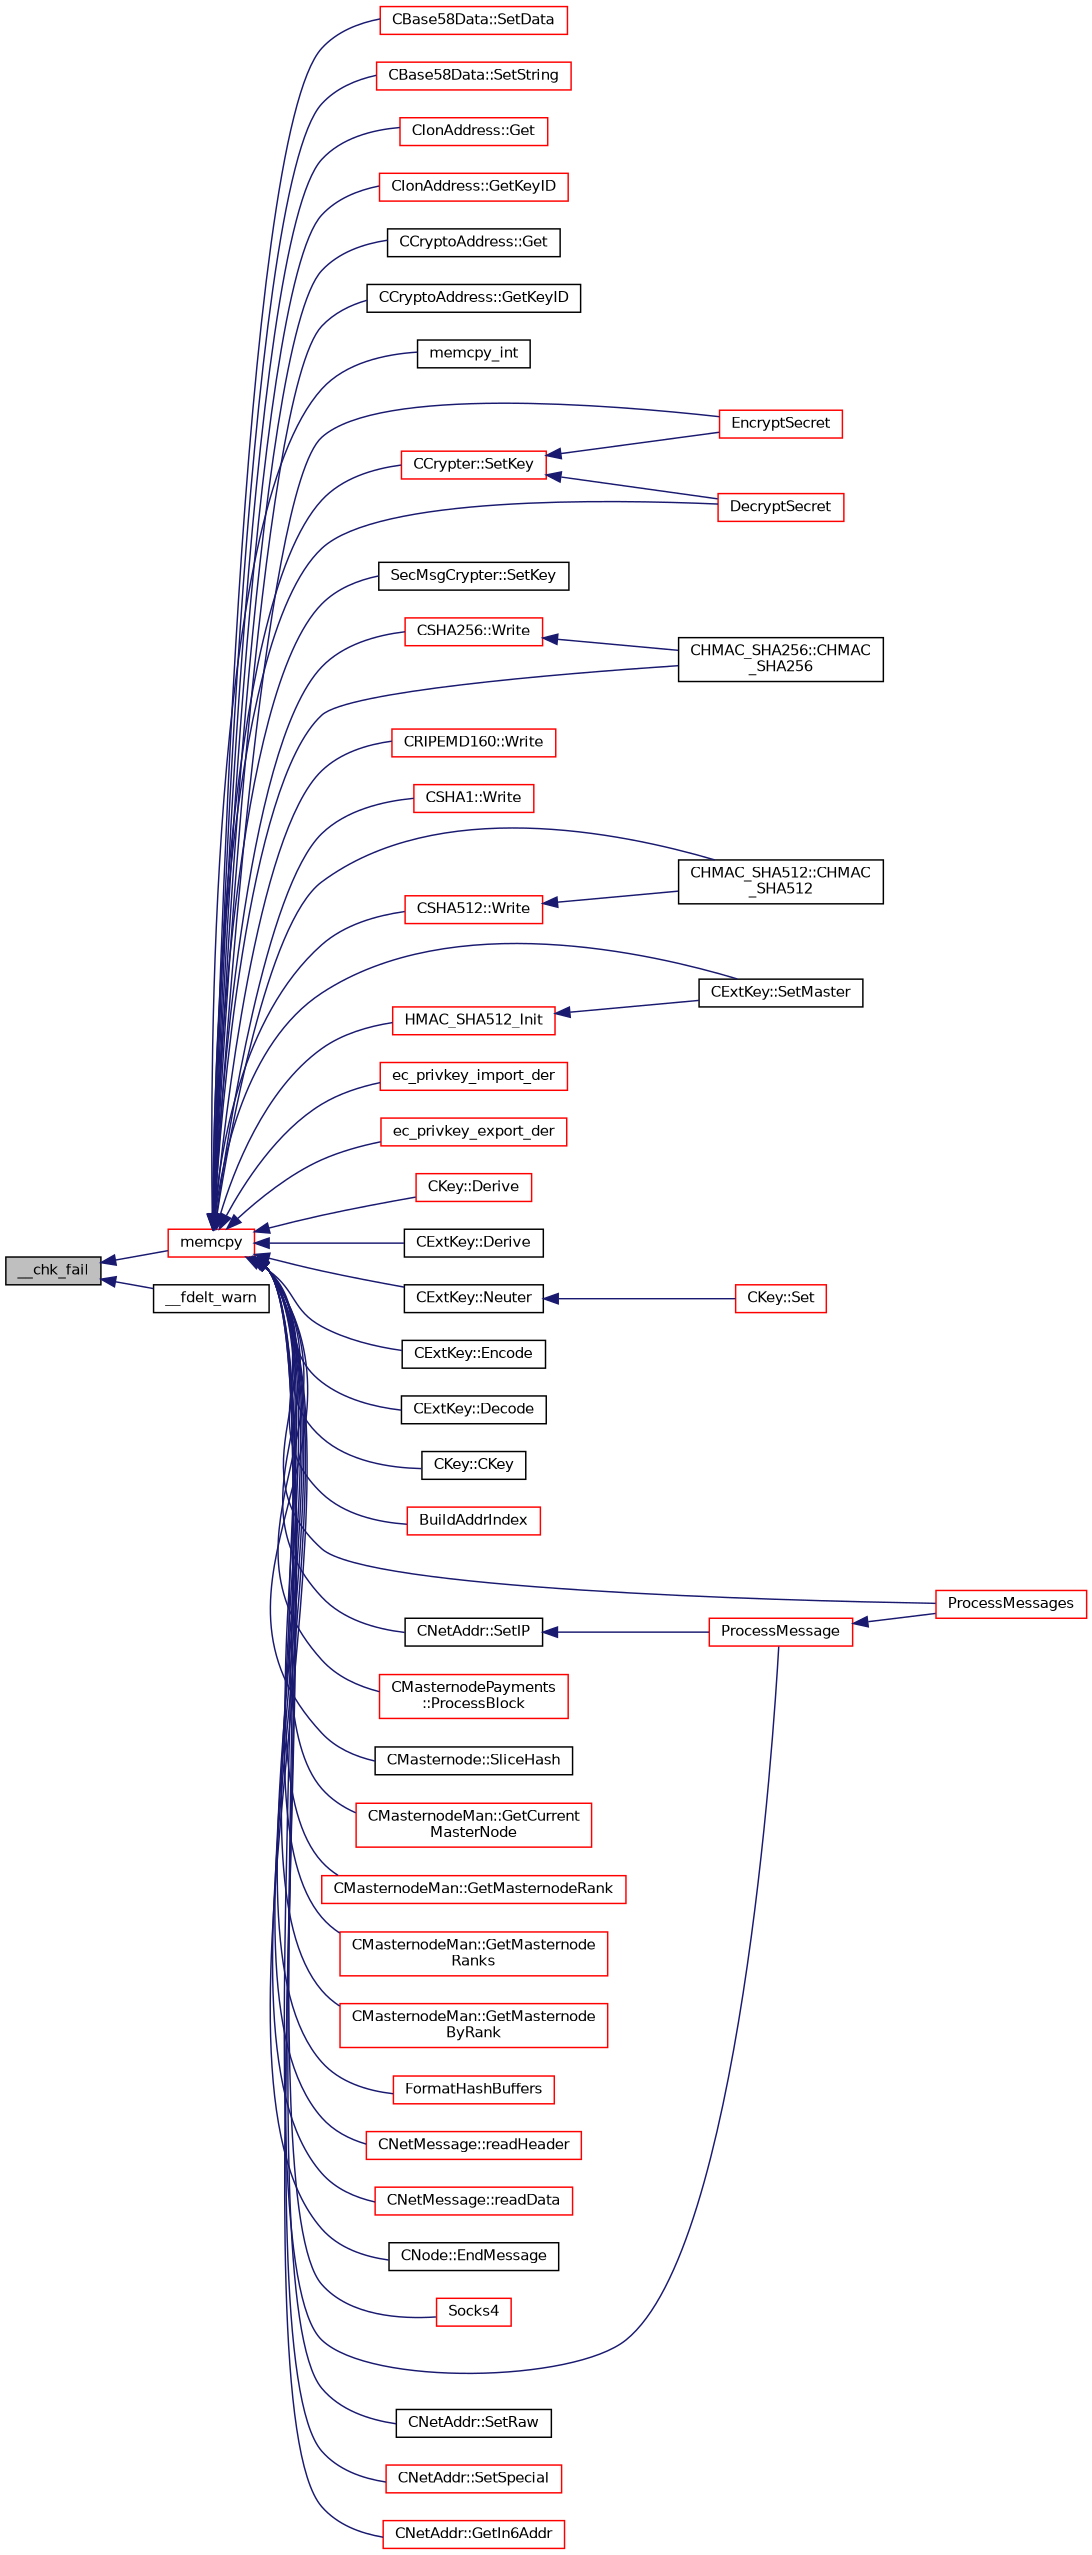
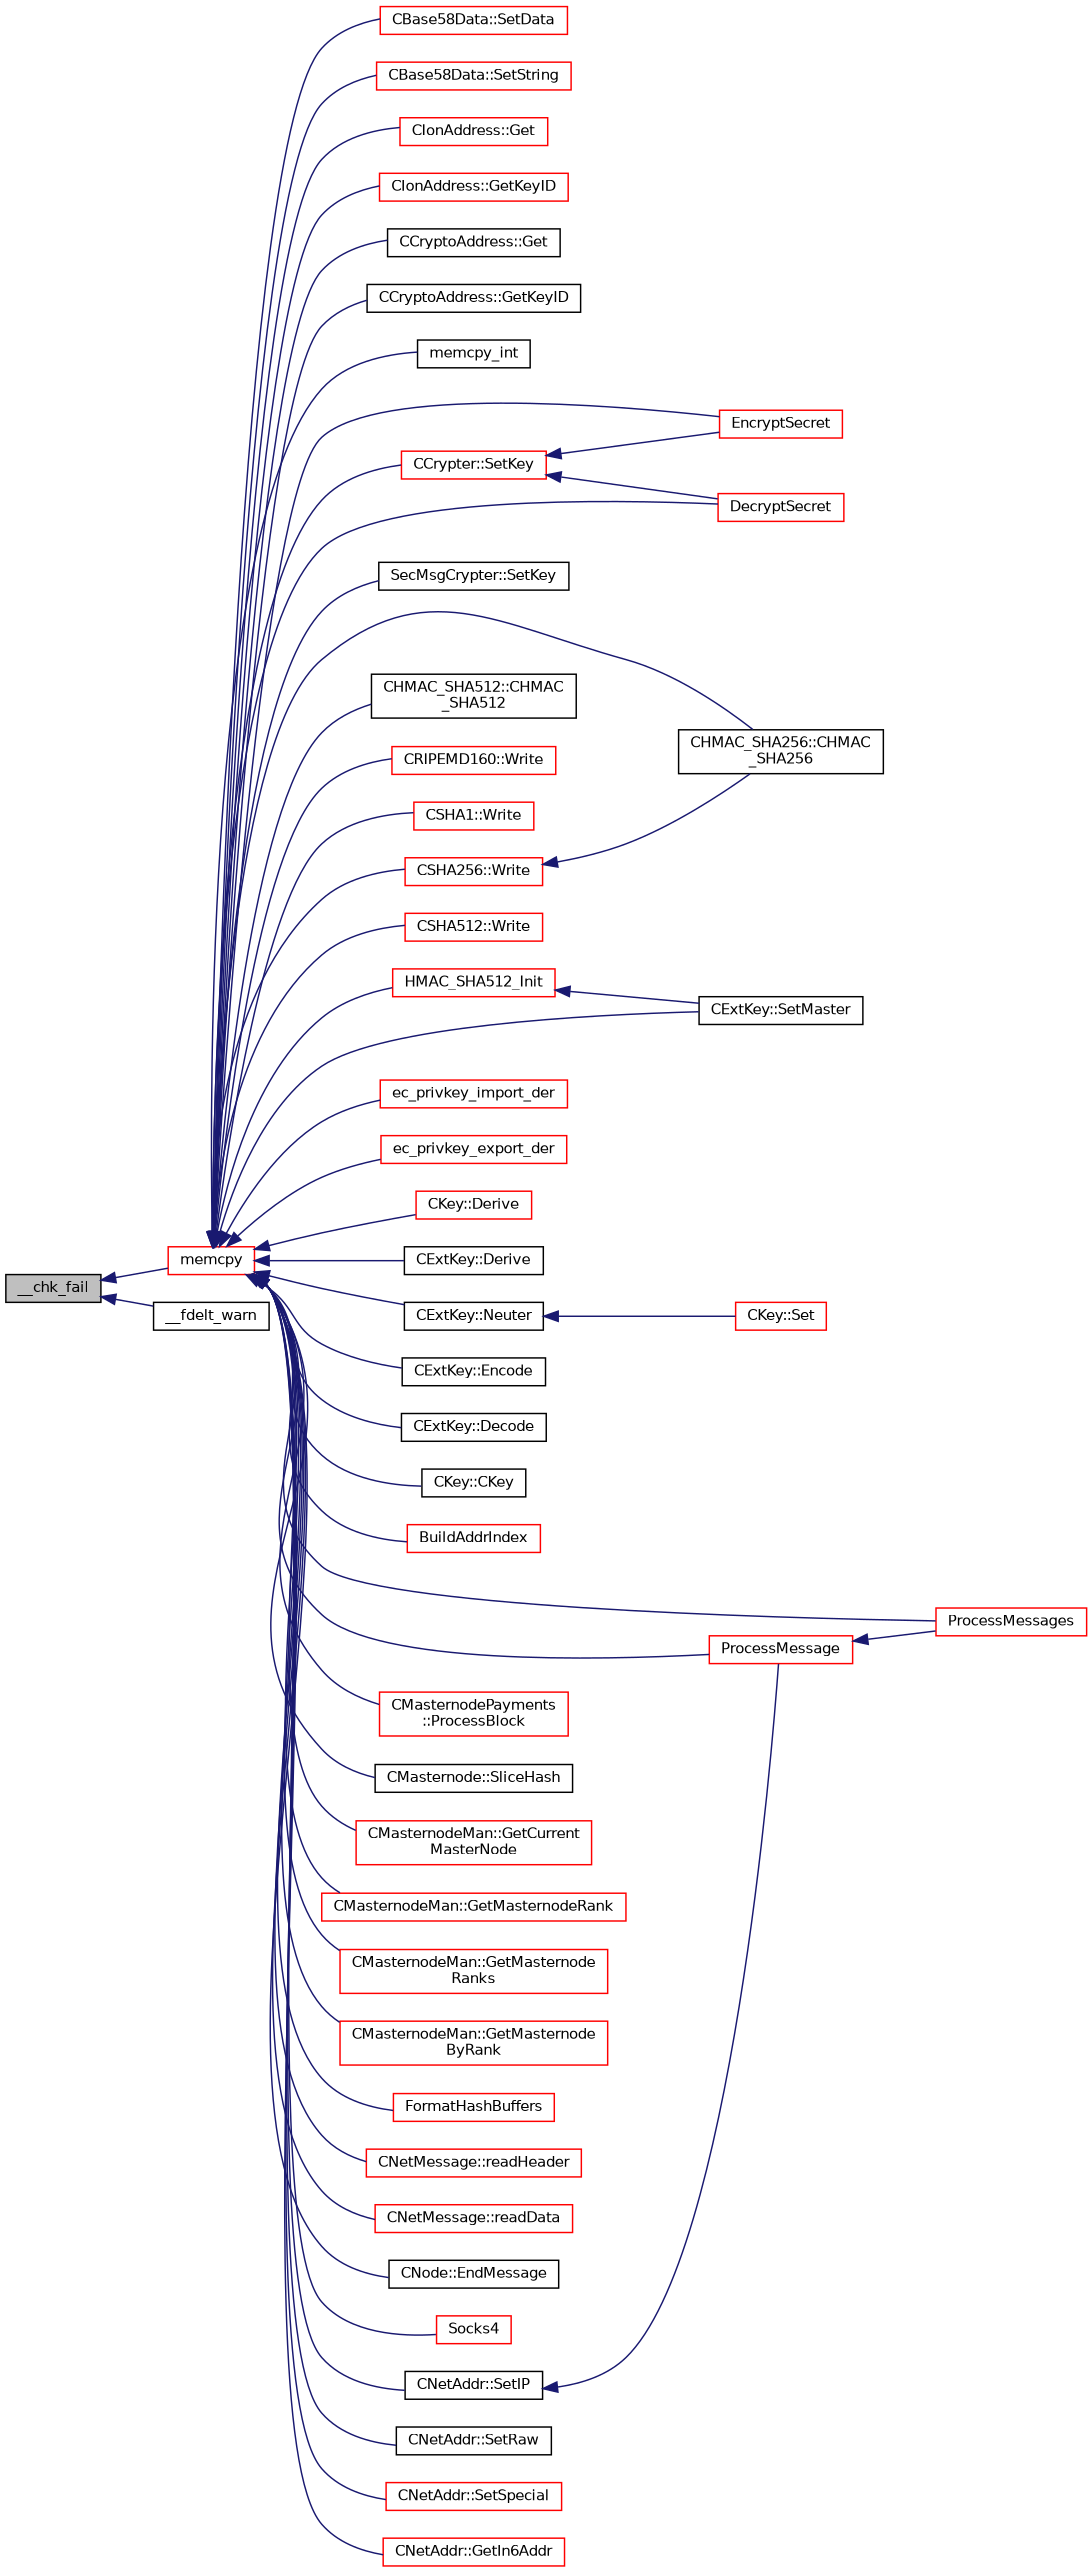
edge "CHMAC_SHA512::CHMAC _SHA512" -> "CSHA512::Write": removed
